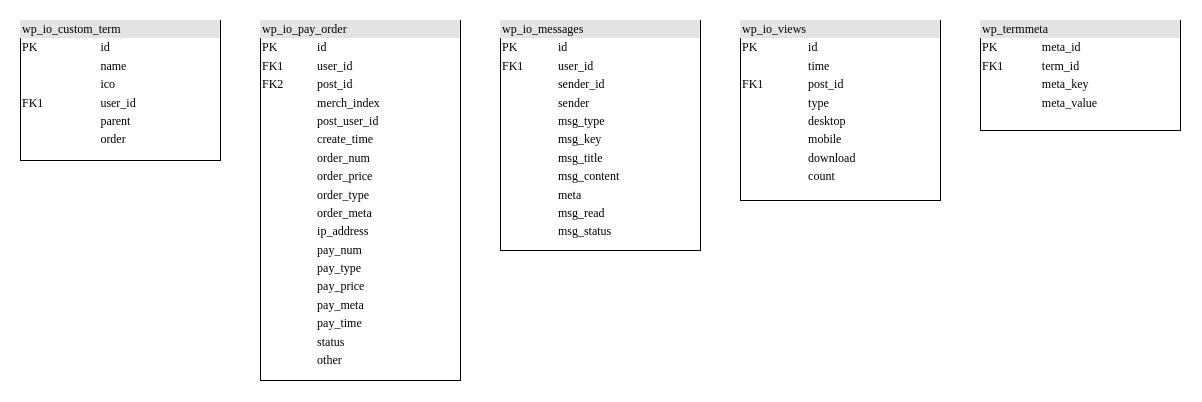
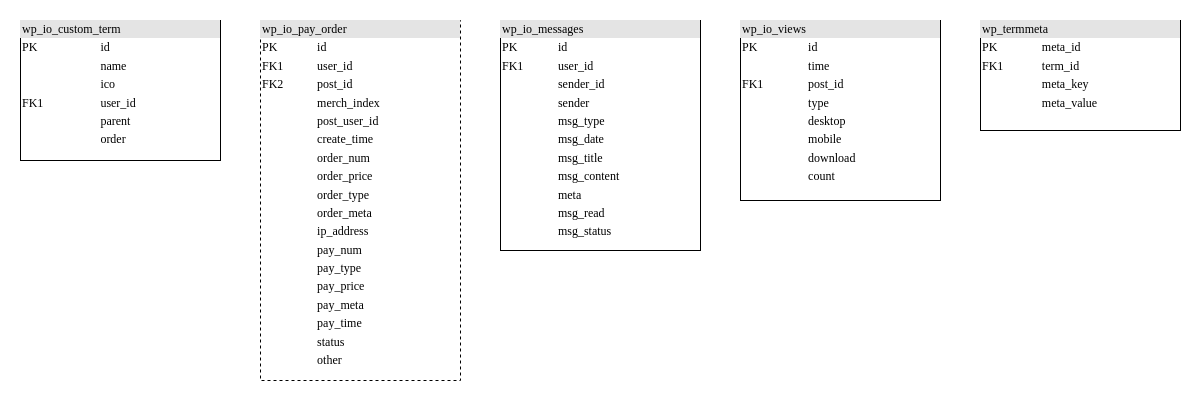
node "wp_io_messages PK id FK1 user_id sender_id sender msg_type msg_key msg_title msg_content meta msg_read msg_status": label "wp_io_messages PK id FK1 user_id sender_id sender msg_type msg_key msg_title msg_content meta msg_read msg_status" -> "wp_io_messages PK id FK1 user_id sender_id sender msg_type msg_date msg_title msg_content meta msg_read msg_status"
node "wp_io_pay_order PK id FK1 user_id FK2 post_id merch_index post_user_id create_time order_num order_price order_type order_meta ip_address pay_num pay_type pay_price pay_meta pay_time status other": style solid -> dashed
